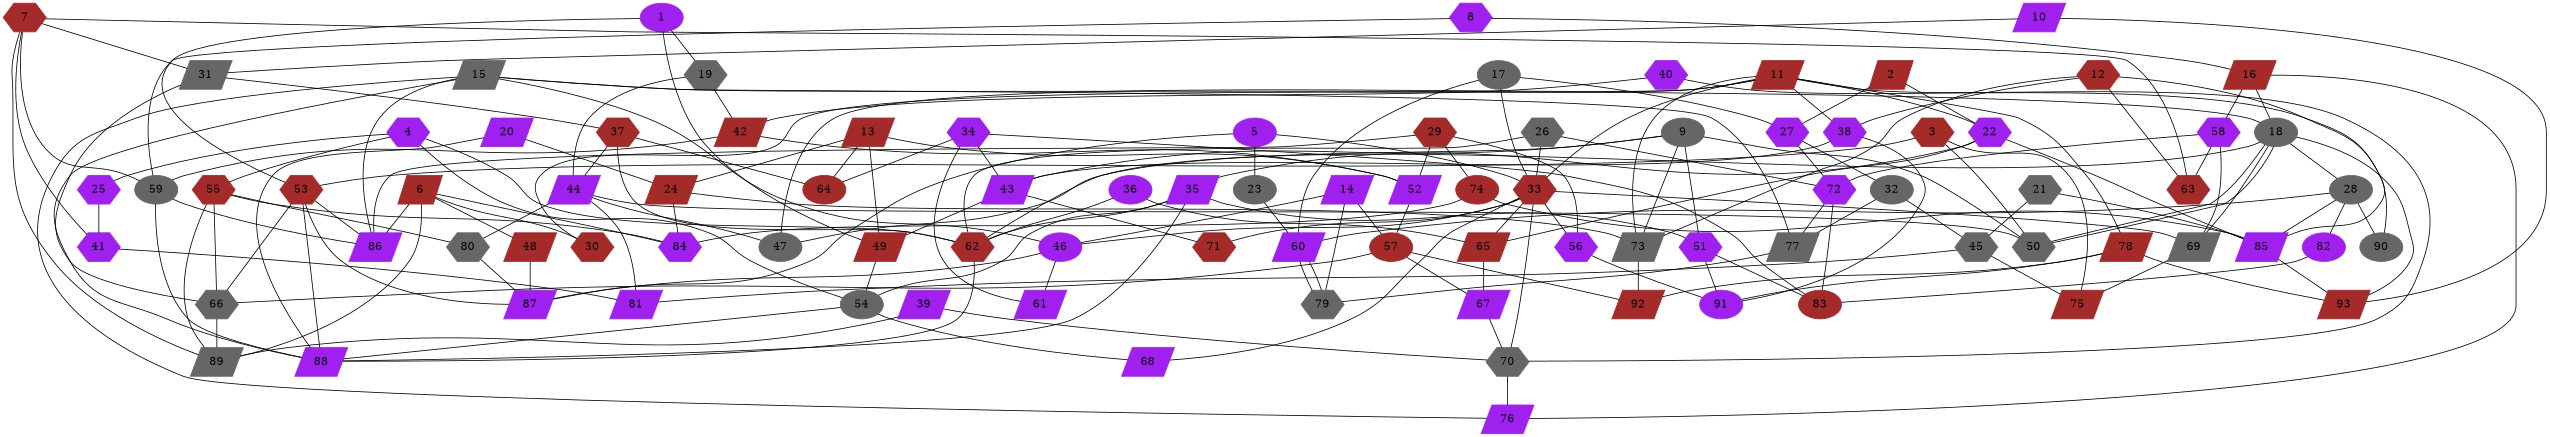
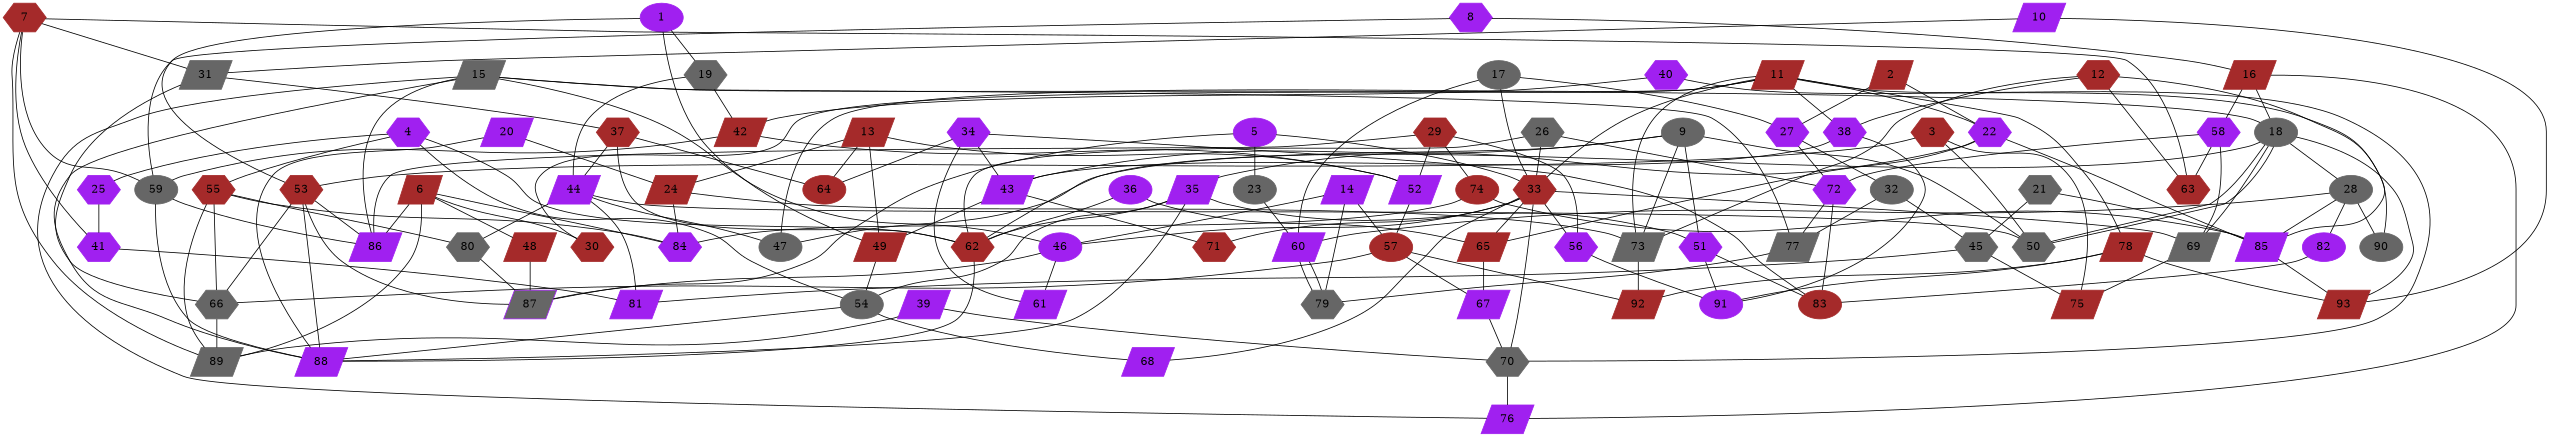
node "87": fillcolor purple -> gray40
